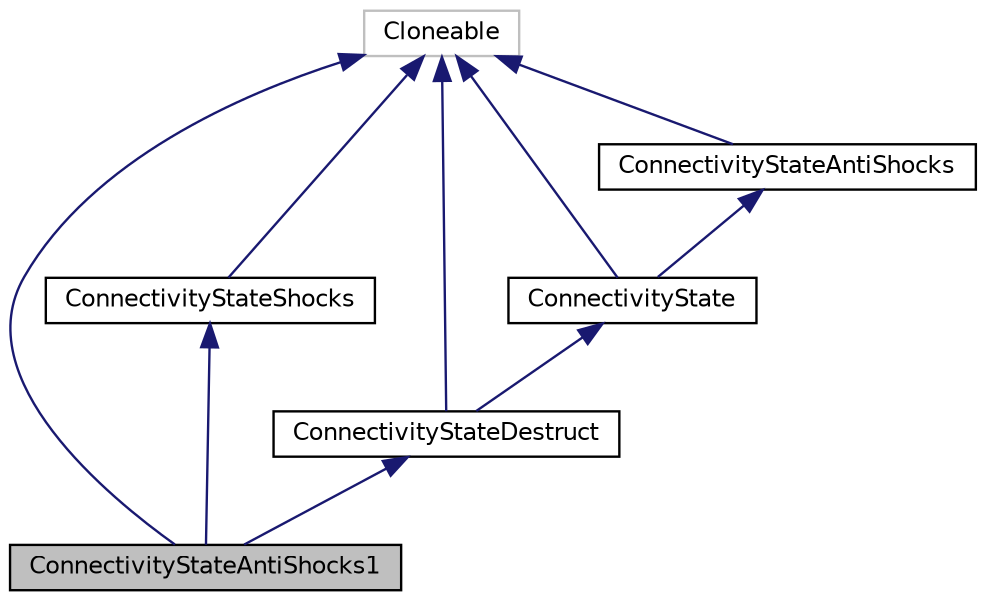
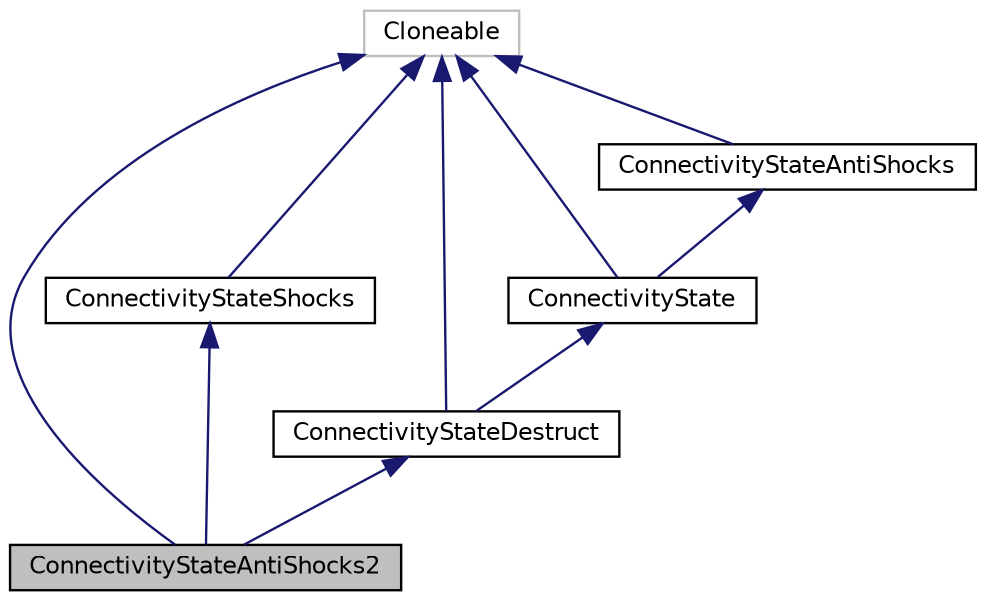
node "ConnectivityStateAntiShocks1": label "ConnectivityStateAntiShocks1" -> "ConnectivityStateAntiShocks2"
